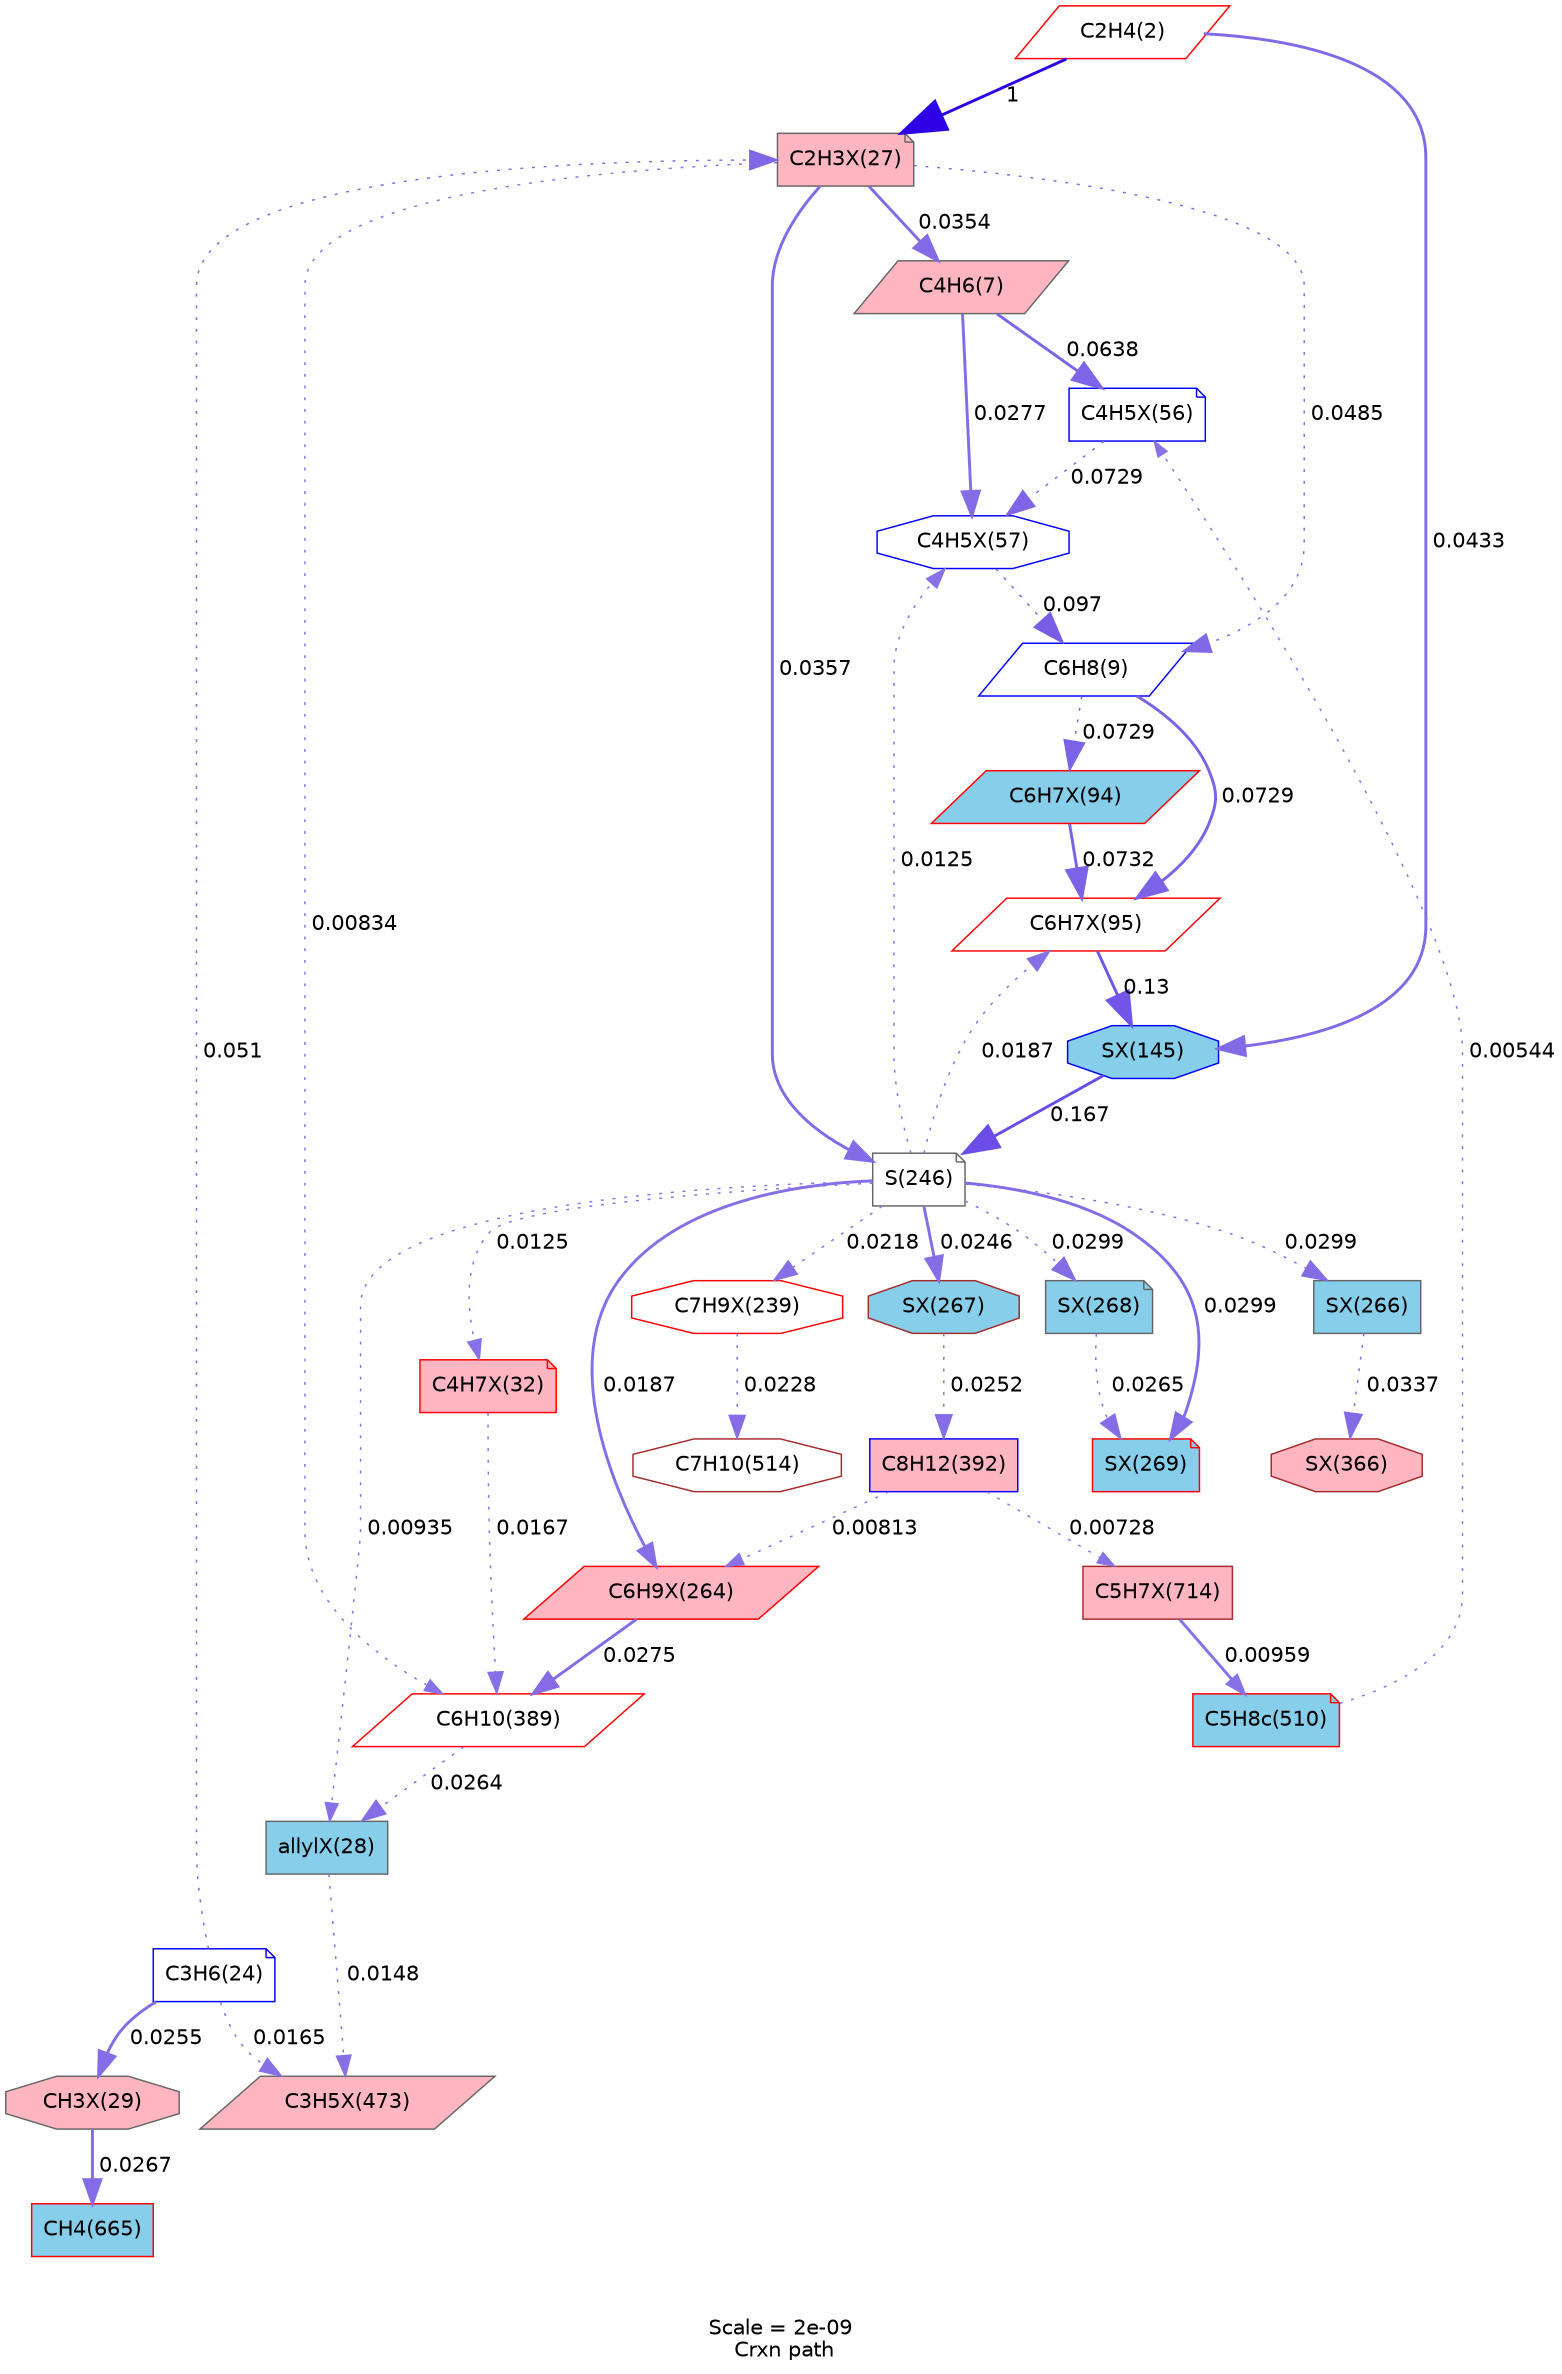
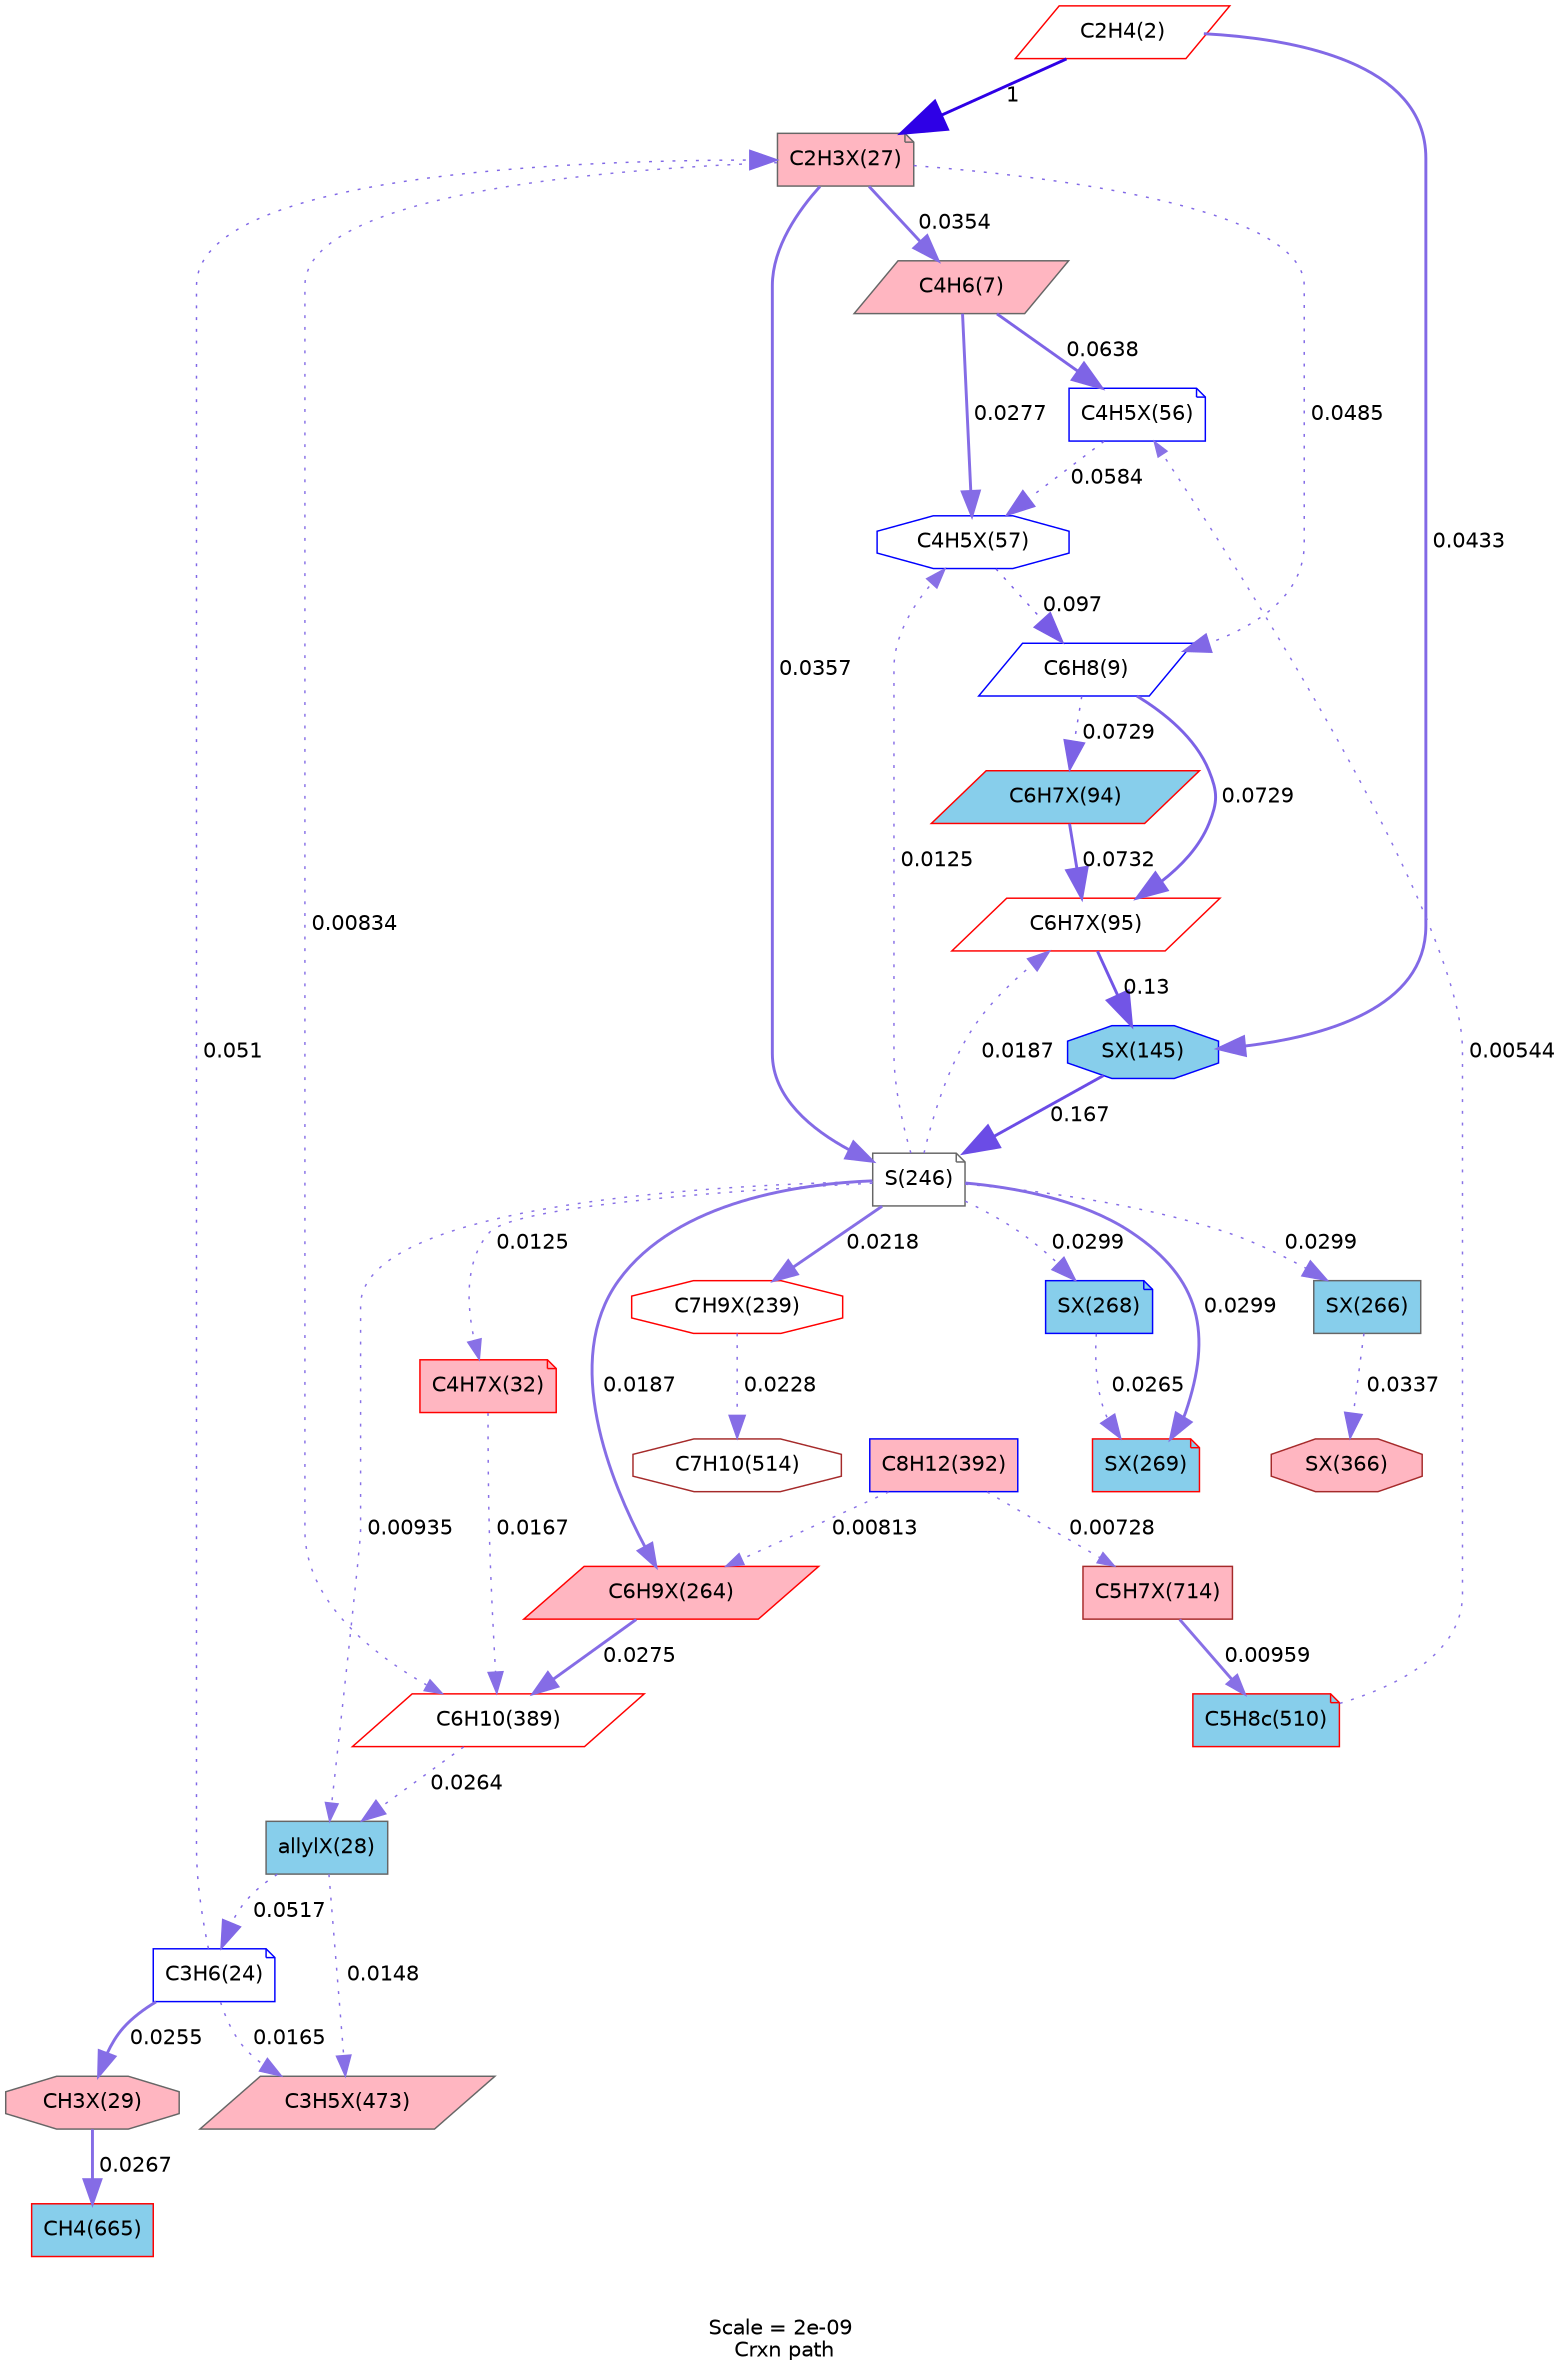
edge "C4H5X(56)" -> "C4H5X(57)": label " 0.0729" -> " 0.0584"
edge "S(246)" -> "C7H9X(239)": style dotted -> bold
node "SX(267)": removed
node "SX(268)": color gray40 -> blue
edge "allylX(28)" -> "C3H6(24)": added, label "0.0517"
